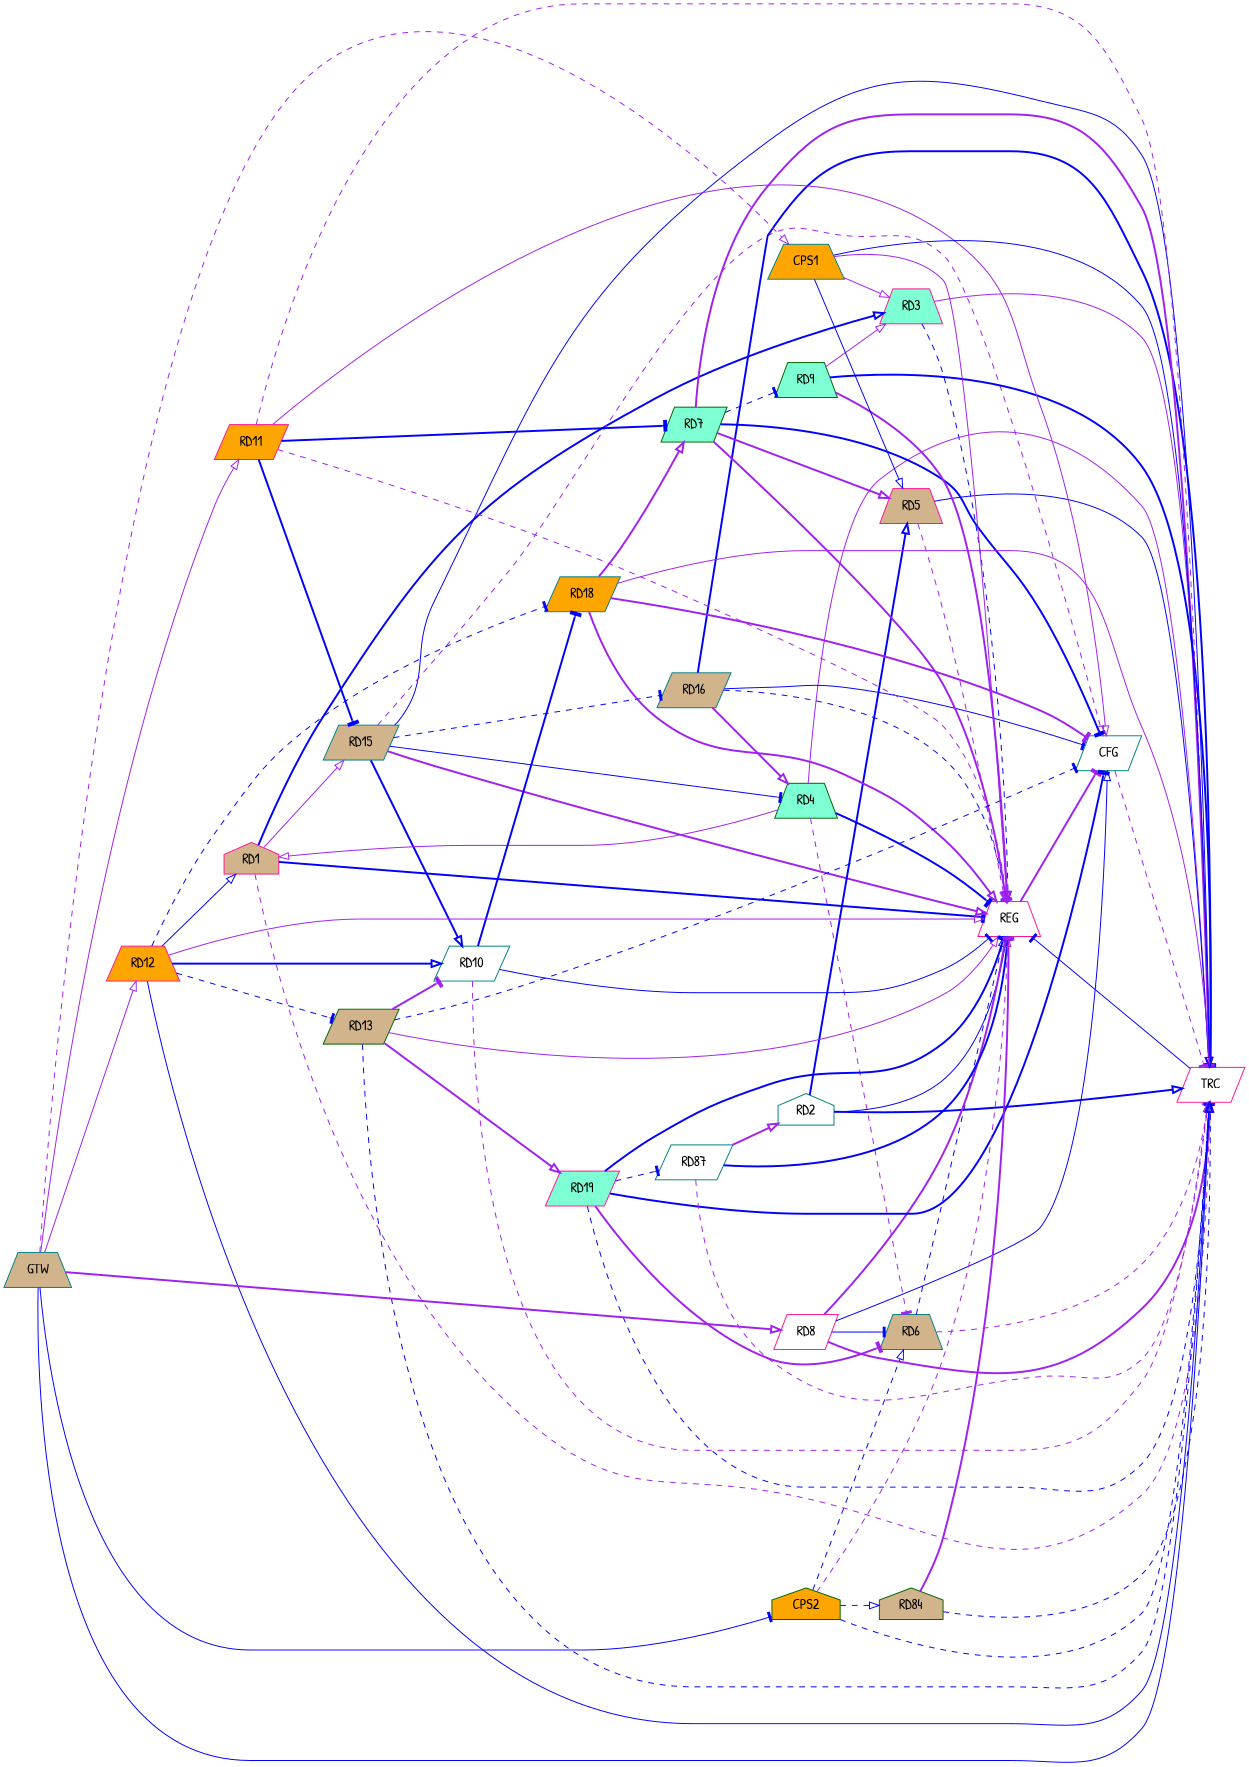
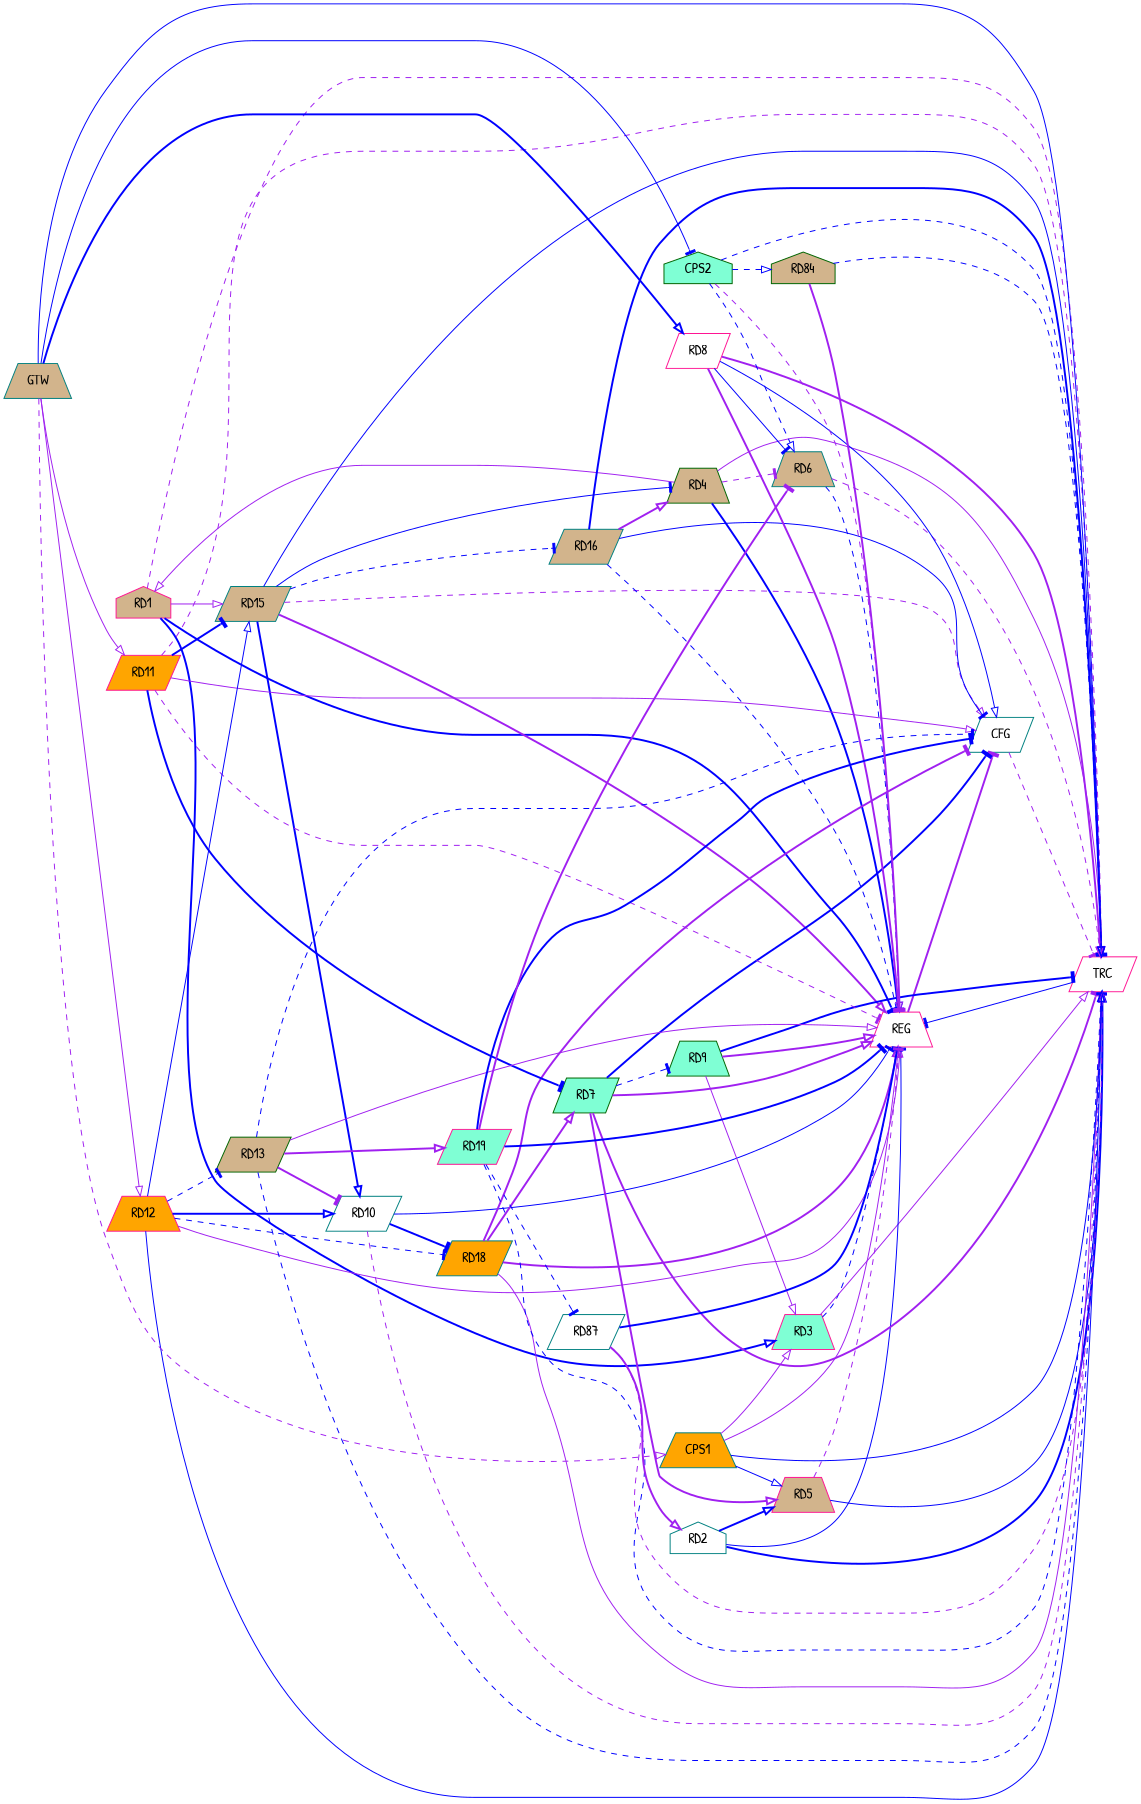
node "RD4": fillcolor aquamarine -> tan
edge "RD12" -> "RD1": now "RD12" -> "RD15"
edge "GTW" -> "RD8": color purple -> blue
node "CPS2": fillcolor orange -> aquamarine
